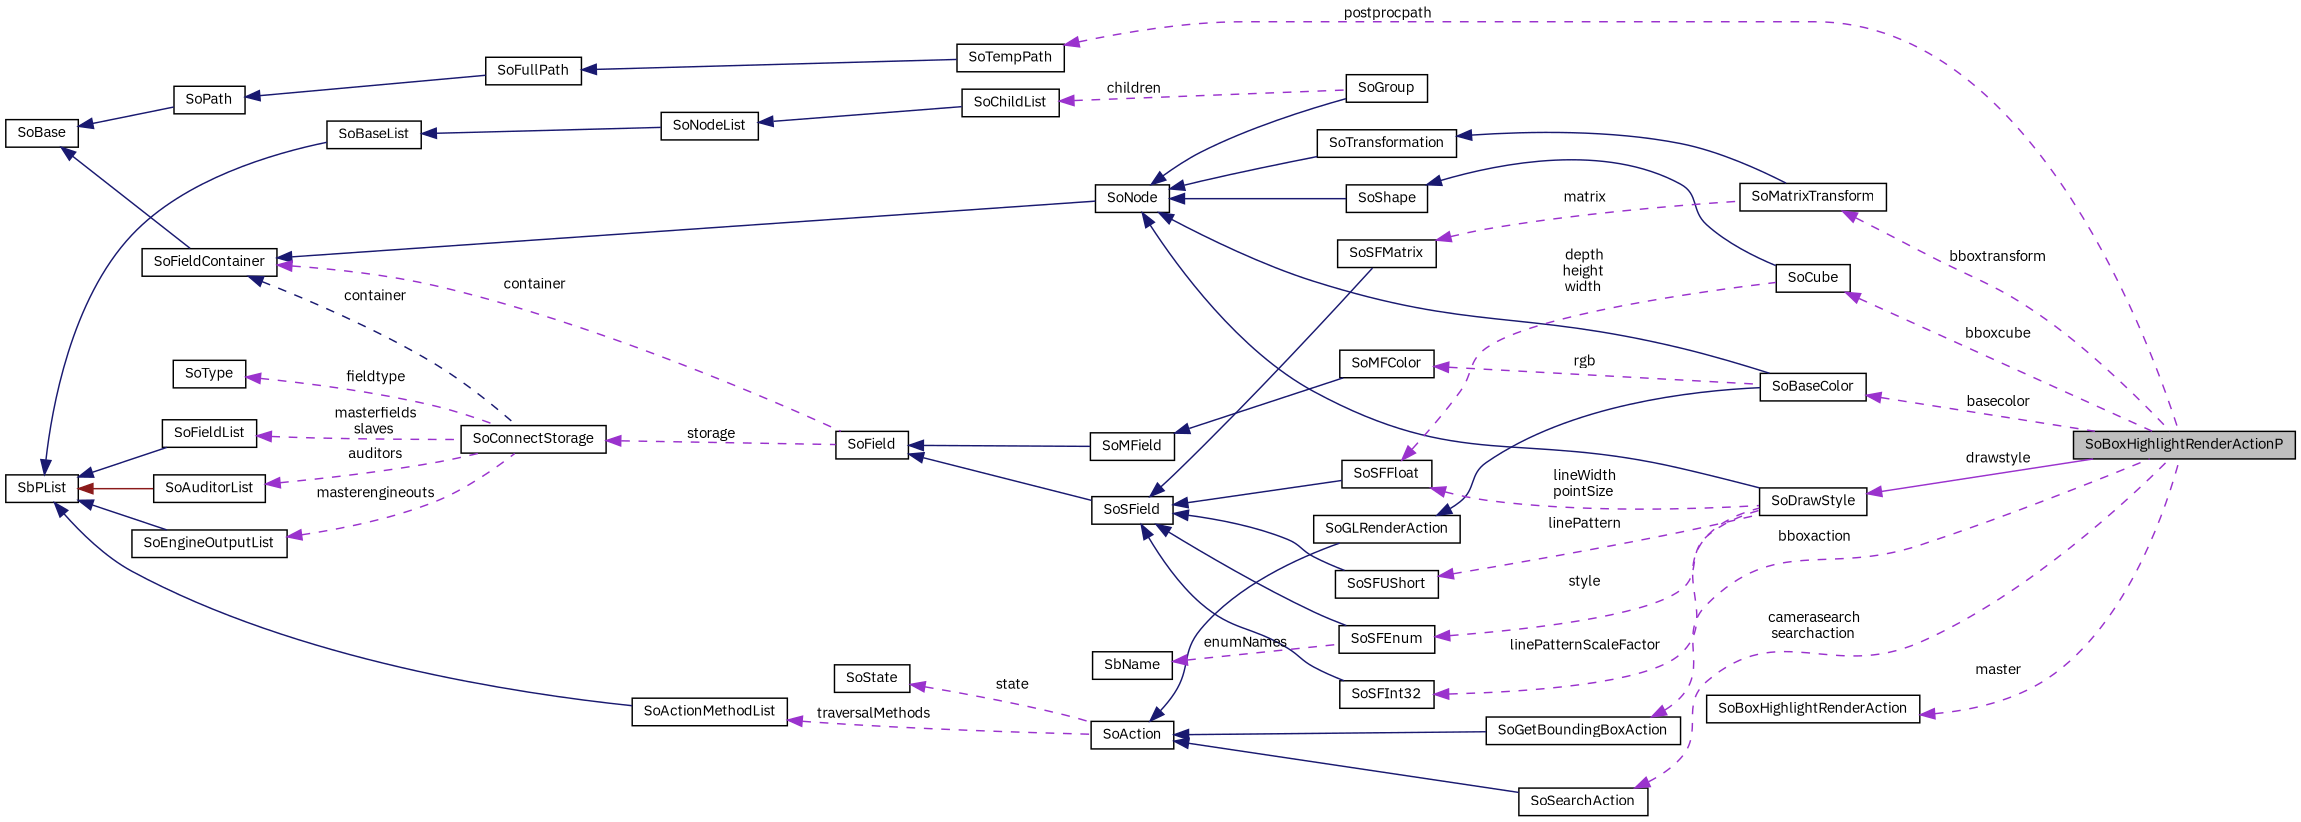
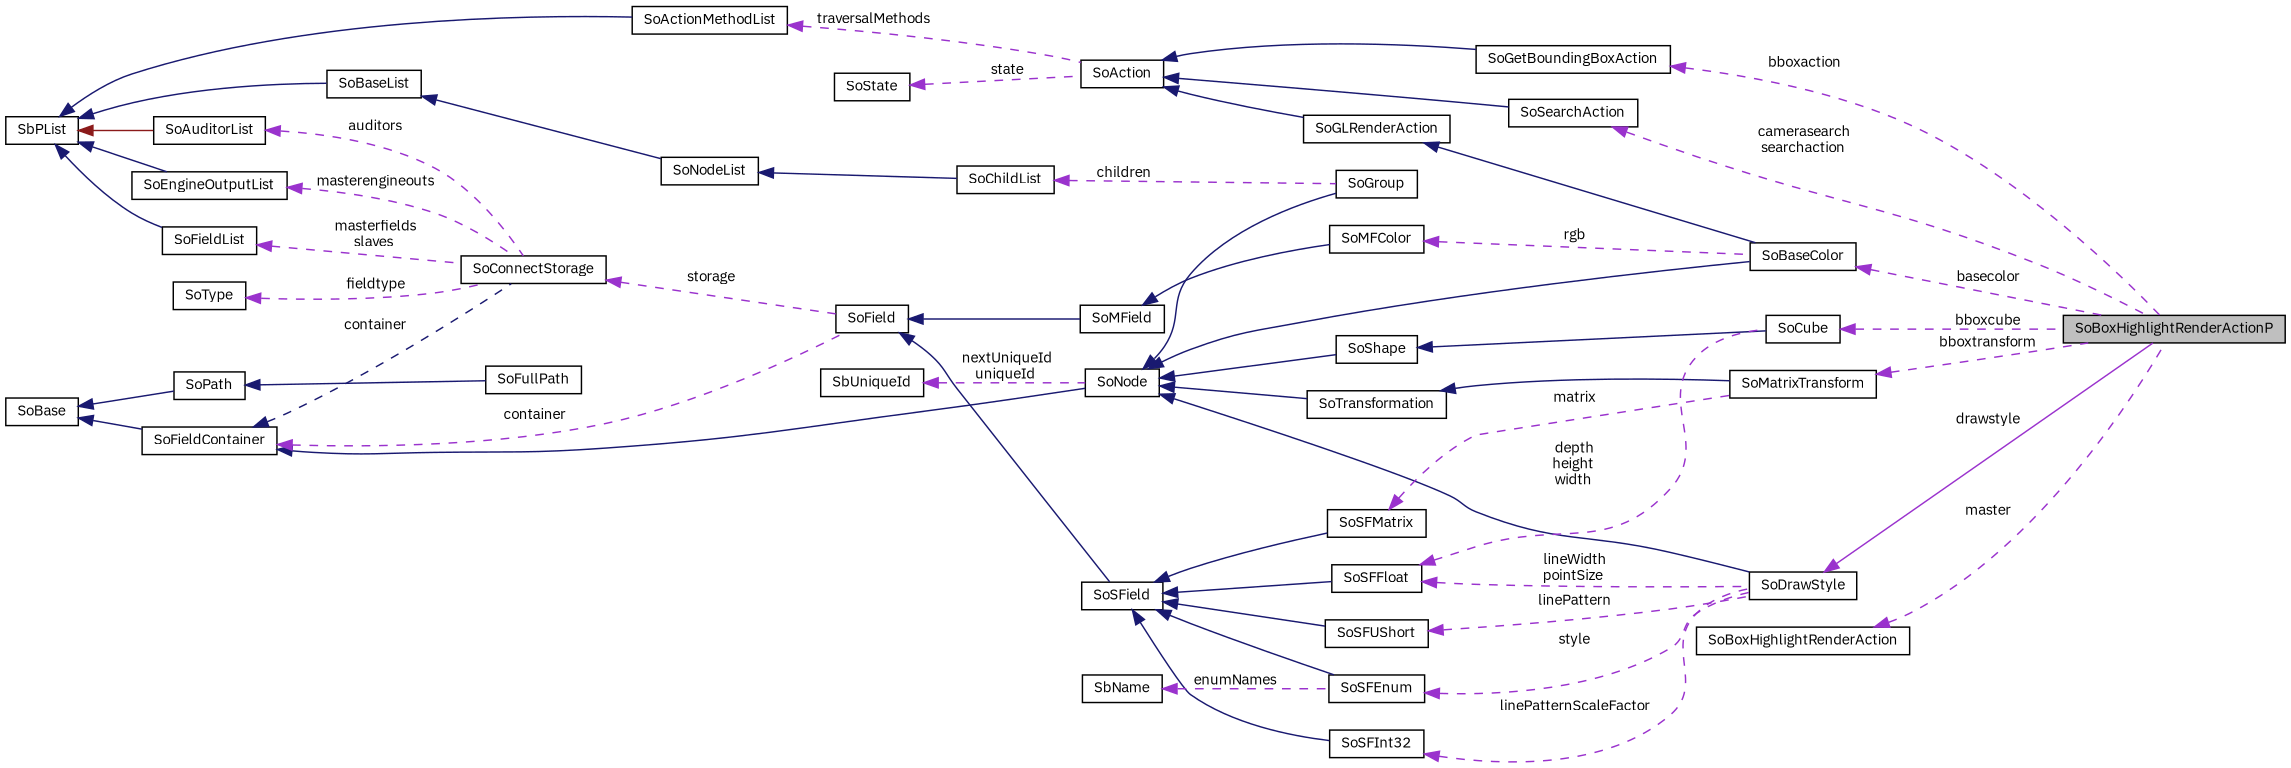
node "SoTempPath": removed
node "SbUniqueId": added
